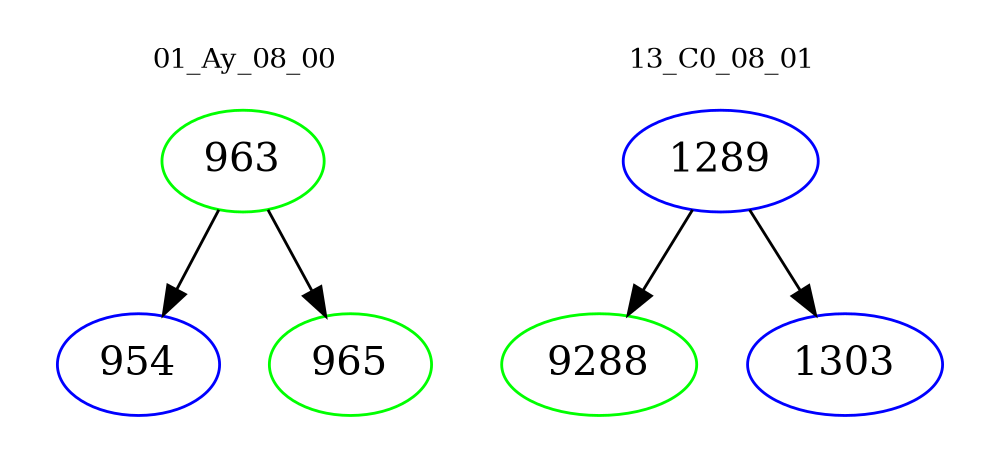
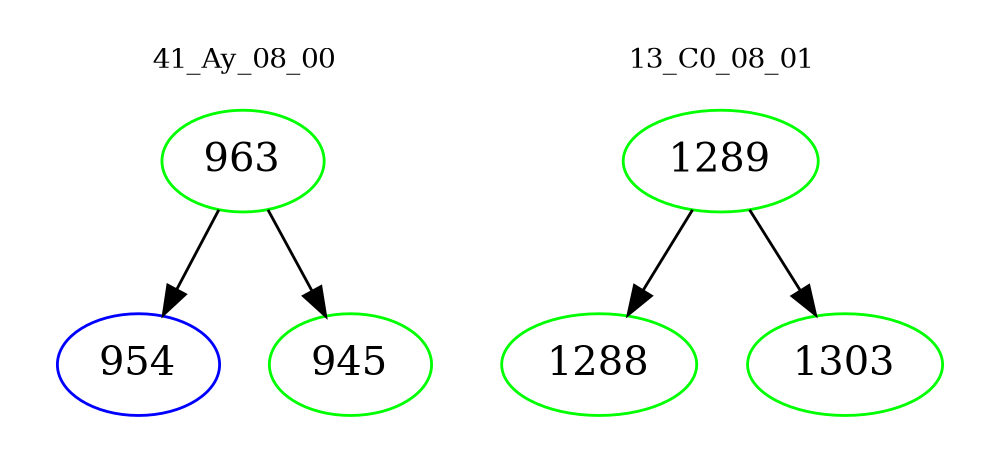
cluster "01_Ay_08_00": label "01_Ay_08_00" -> "41_Ay_08_00"
node "1289": color blue -> green
node "965": label "965" -> "945"
node "9288": label "9288" -> "1288"
node "1303": color blue -> green
